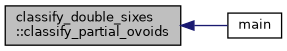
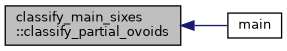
node "classify_double_sixes ::classify_partial_ovoids": label "classify_double_sixes ::classify_partial_ovoids" -> "classify_main_sixes ::classify_partial_ovoids"
